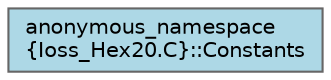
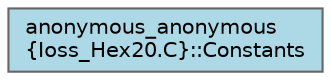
node "anonymous_namespace {Ioss_Hex20.C}::Constants": label "anonymous_namespace {Ioss_Hex20.C}::Constants" -> "anonymous_anonymous {Ioss_Hex20.C}::Constants"
